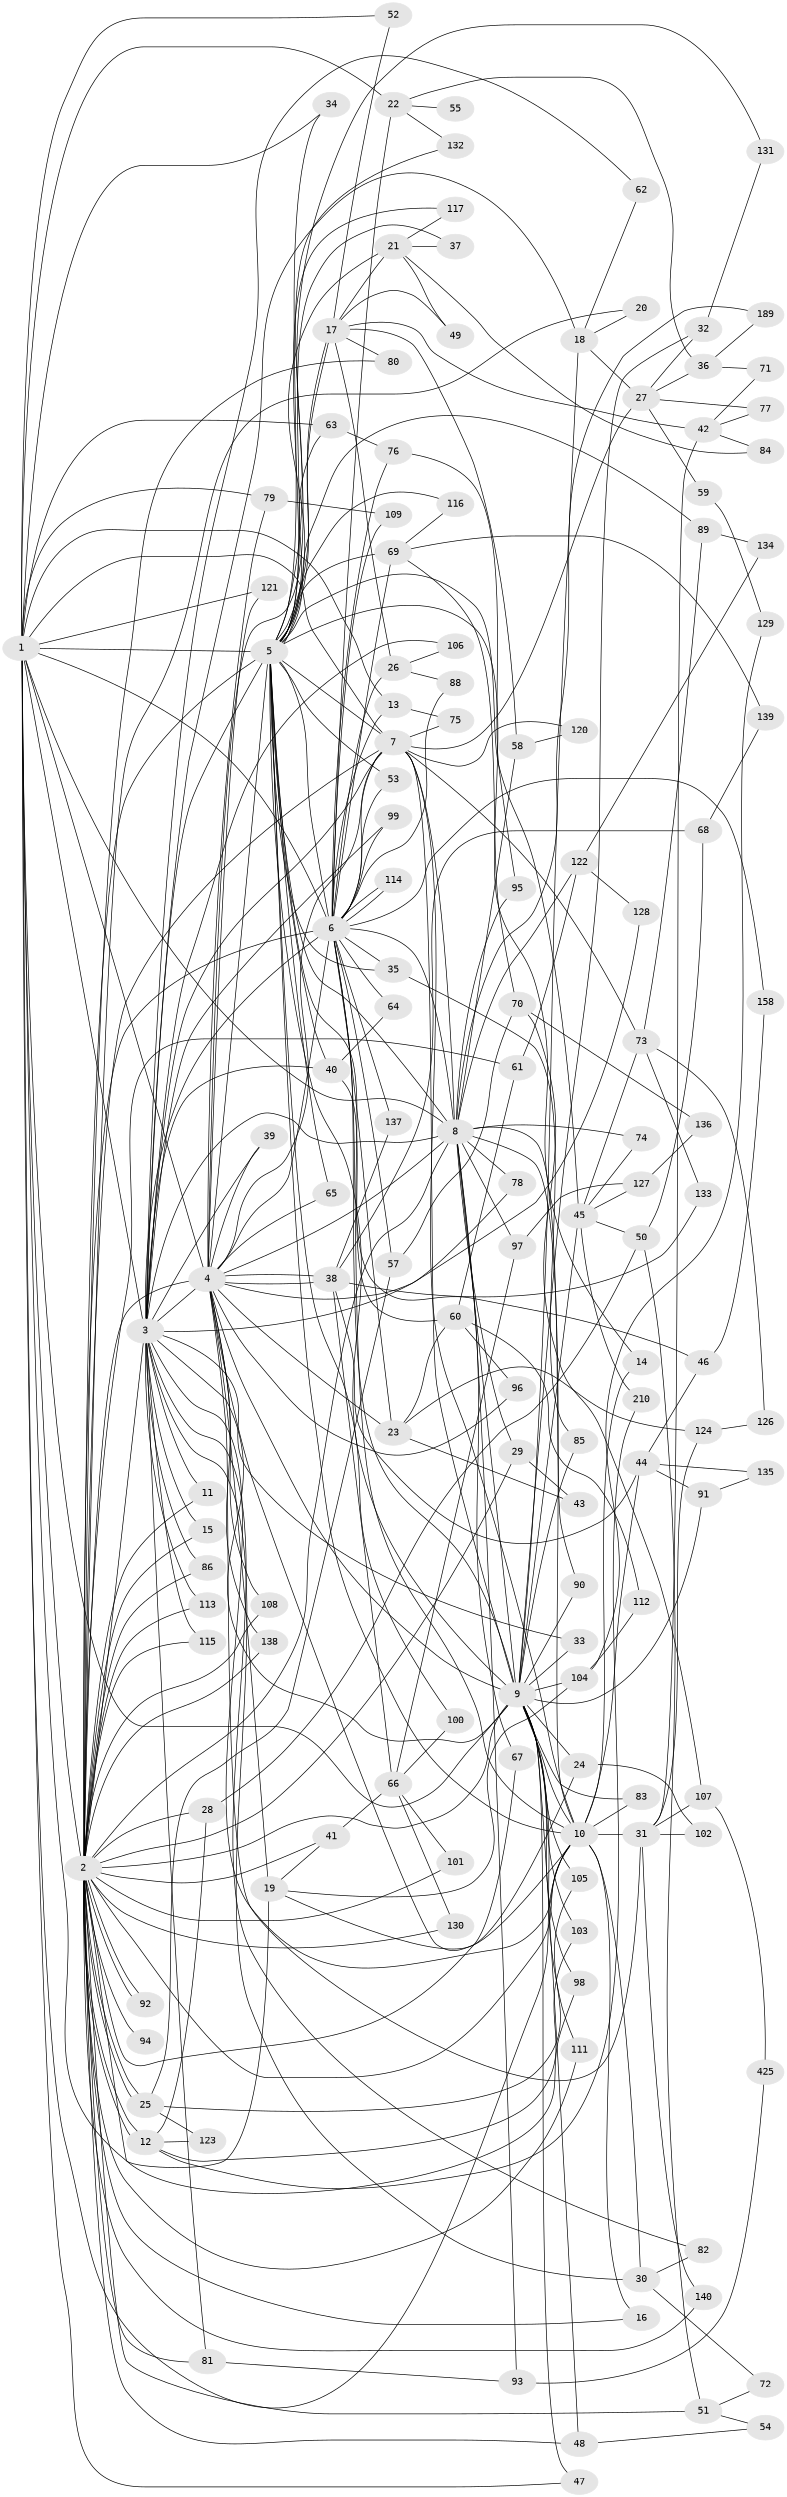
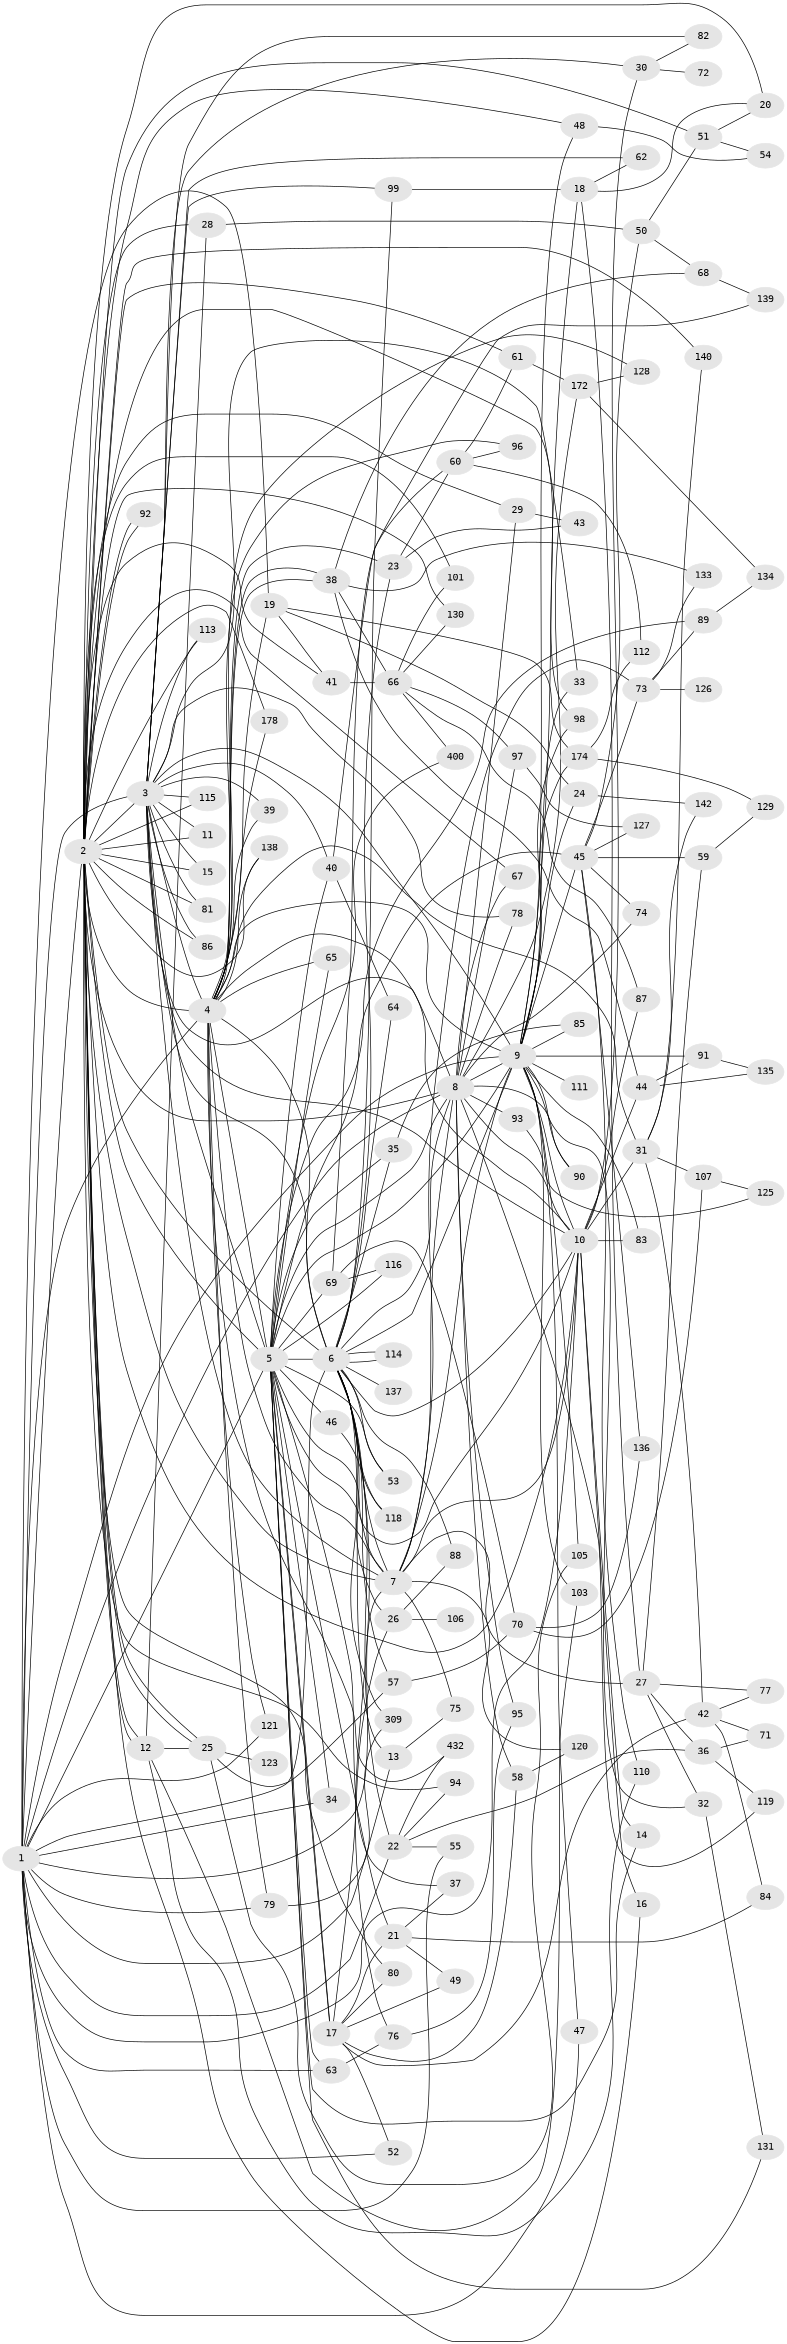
node "132": label "132" -> "432"
node "117": removed
node "189": label "189" -> "119"
node "109": label "109" -> "309"
edge "18" -- "3": now "18" -- "99"
edge "69" -- "6": removed
edge "45" -- "59": added
node "122": label "122" -> "172"
edge "106" -- "3": removed
node "87": added
node "158": label "158" -> "118"
edge "136" -- "127": now "136" -- "45"
edge "137" -- "38": removed
edge "8" -- "4": removed
node "210": label "210" -> "110"
edge "46" -- "44": removed
node "124": removed
node "108": label "108" -> "178"
node "104": label "104" -> "174"
node "100": label "100" -> "400"
edge "94" -- "22": added
edge "9" -- "2": removed
node "102": label "102" -> "142"
node "425": label "425" -> "125"
edge "123" -- "12": now "25" -- "12"
edge "55" -- "1": added
edge "2" -- "111": removed
edge "81" -- "93": removed
edge "72" -- "51": now "20" -- "51"
